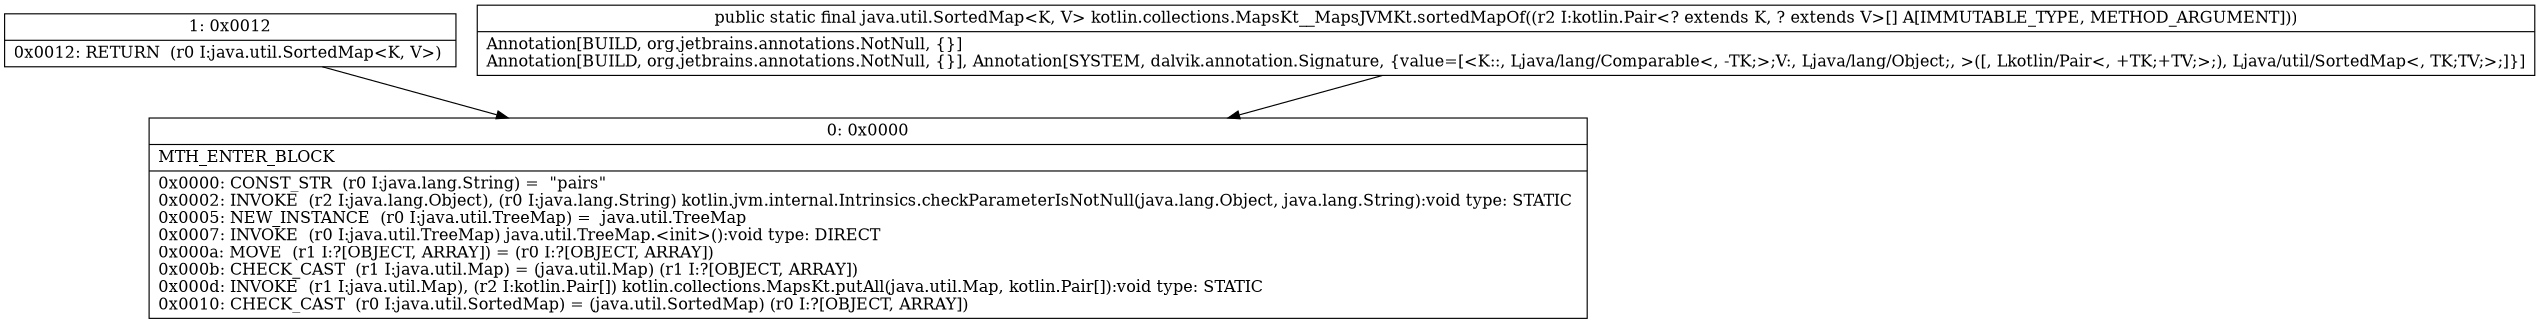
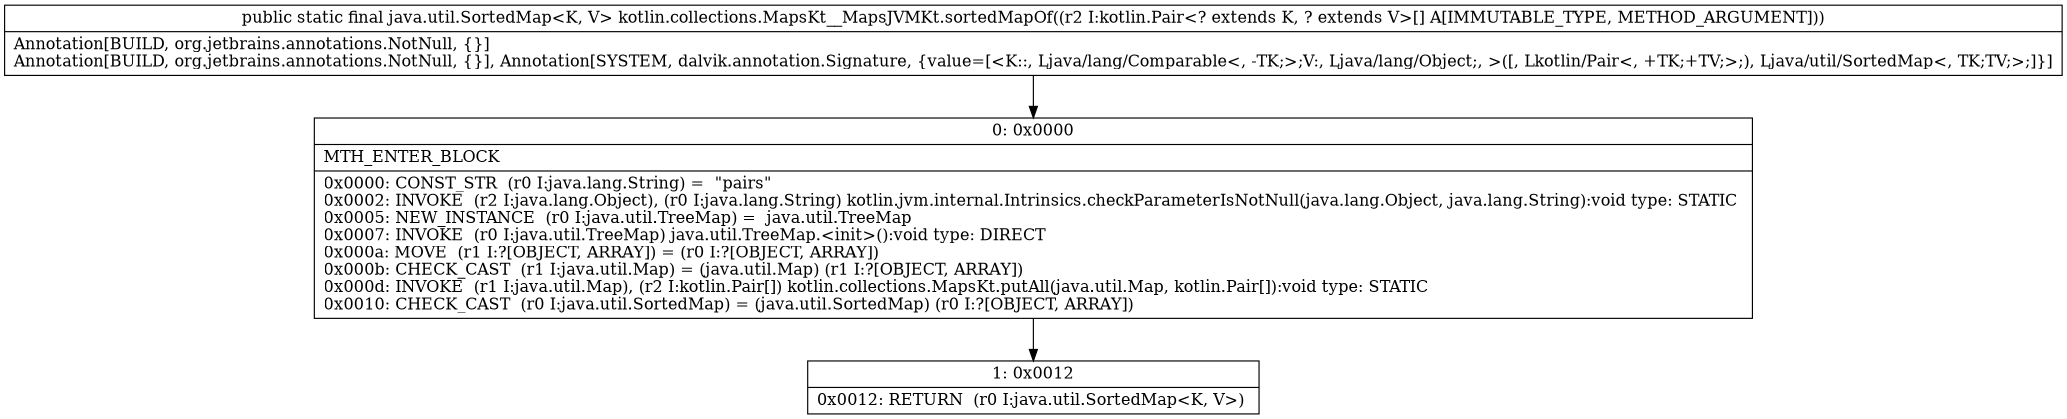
edge "1: 0x0012" -> "0: 0x0000": reversed
